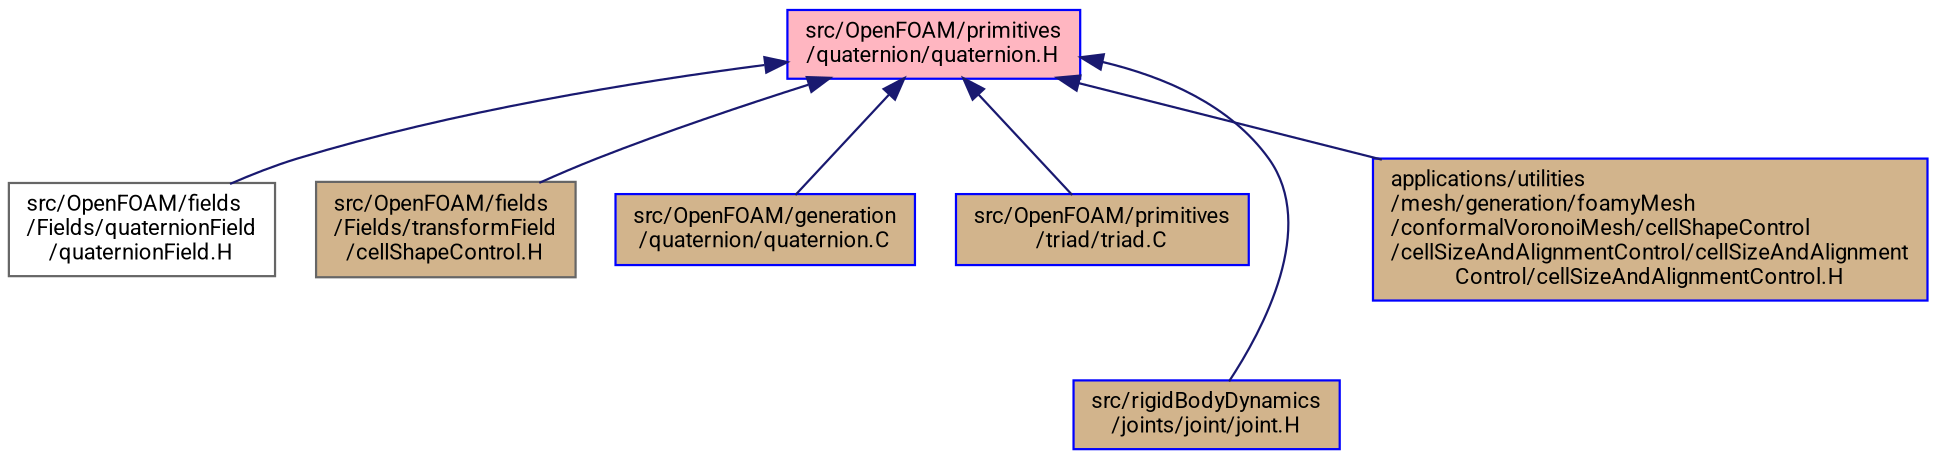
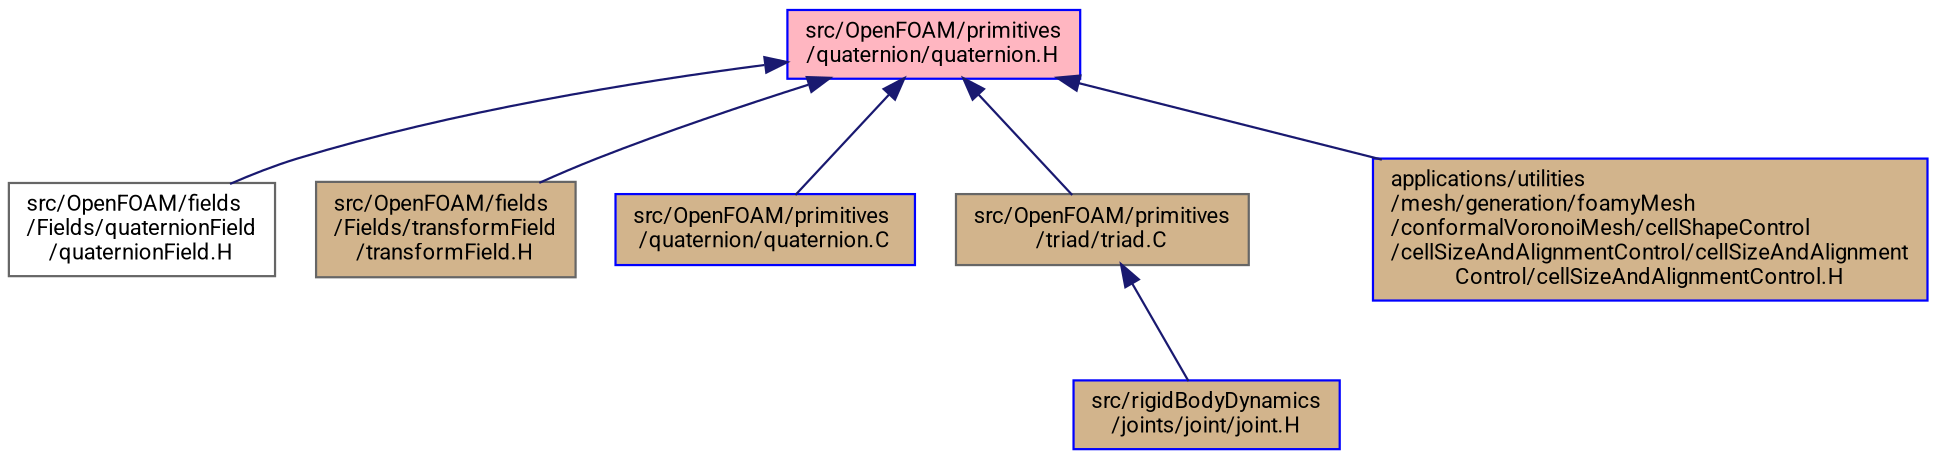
edge "src/rigidBodyDynamics /joints/joint/joint.H" -> "src/OpenFOAM/primitives /quaternion/quaternion.H": now "src/rigidBodyDynamics /joints/joint/joint.H" -> "src/OpenFOAM/primitives /triad/triad.C"
node "src/OpenFOAM/fields /Fields/transformField /cellShapeControl.H": label "src/OpenFOAM/fields /Fields/transformField /cellShapeControl.H" -> "src/OpenFOAM/fields /Fields/transformField /transformField.H"
node "src/OpenFOAM/generation /quaternion/quaternion.C": label "src/OpenFOAM/generation /quaternion/quaternion.C" -> "src/OpenFOAM/primitives /quaternion/quaternion.C"
node "src/OpenFOAM/primitives /triad/triad.C": color blue -> gray40
